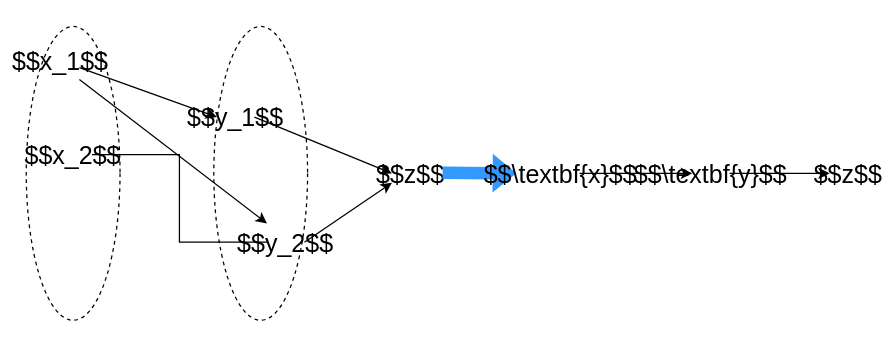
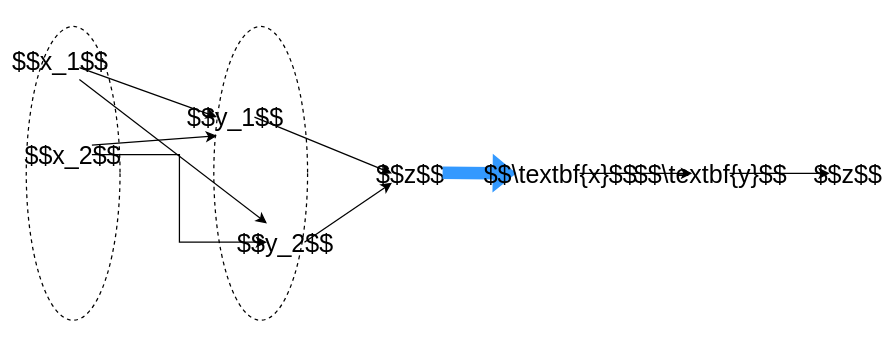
edge "$$x_2$$" -> "$$y_1$$": added
edge "$$x_2$$" -- "$$y_2$$": arrowhead none -> classic
